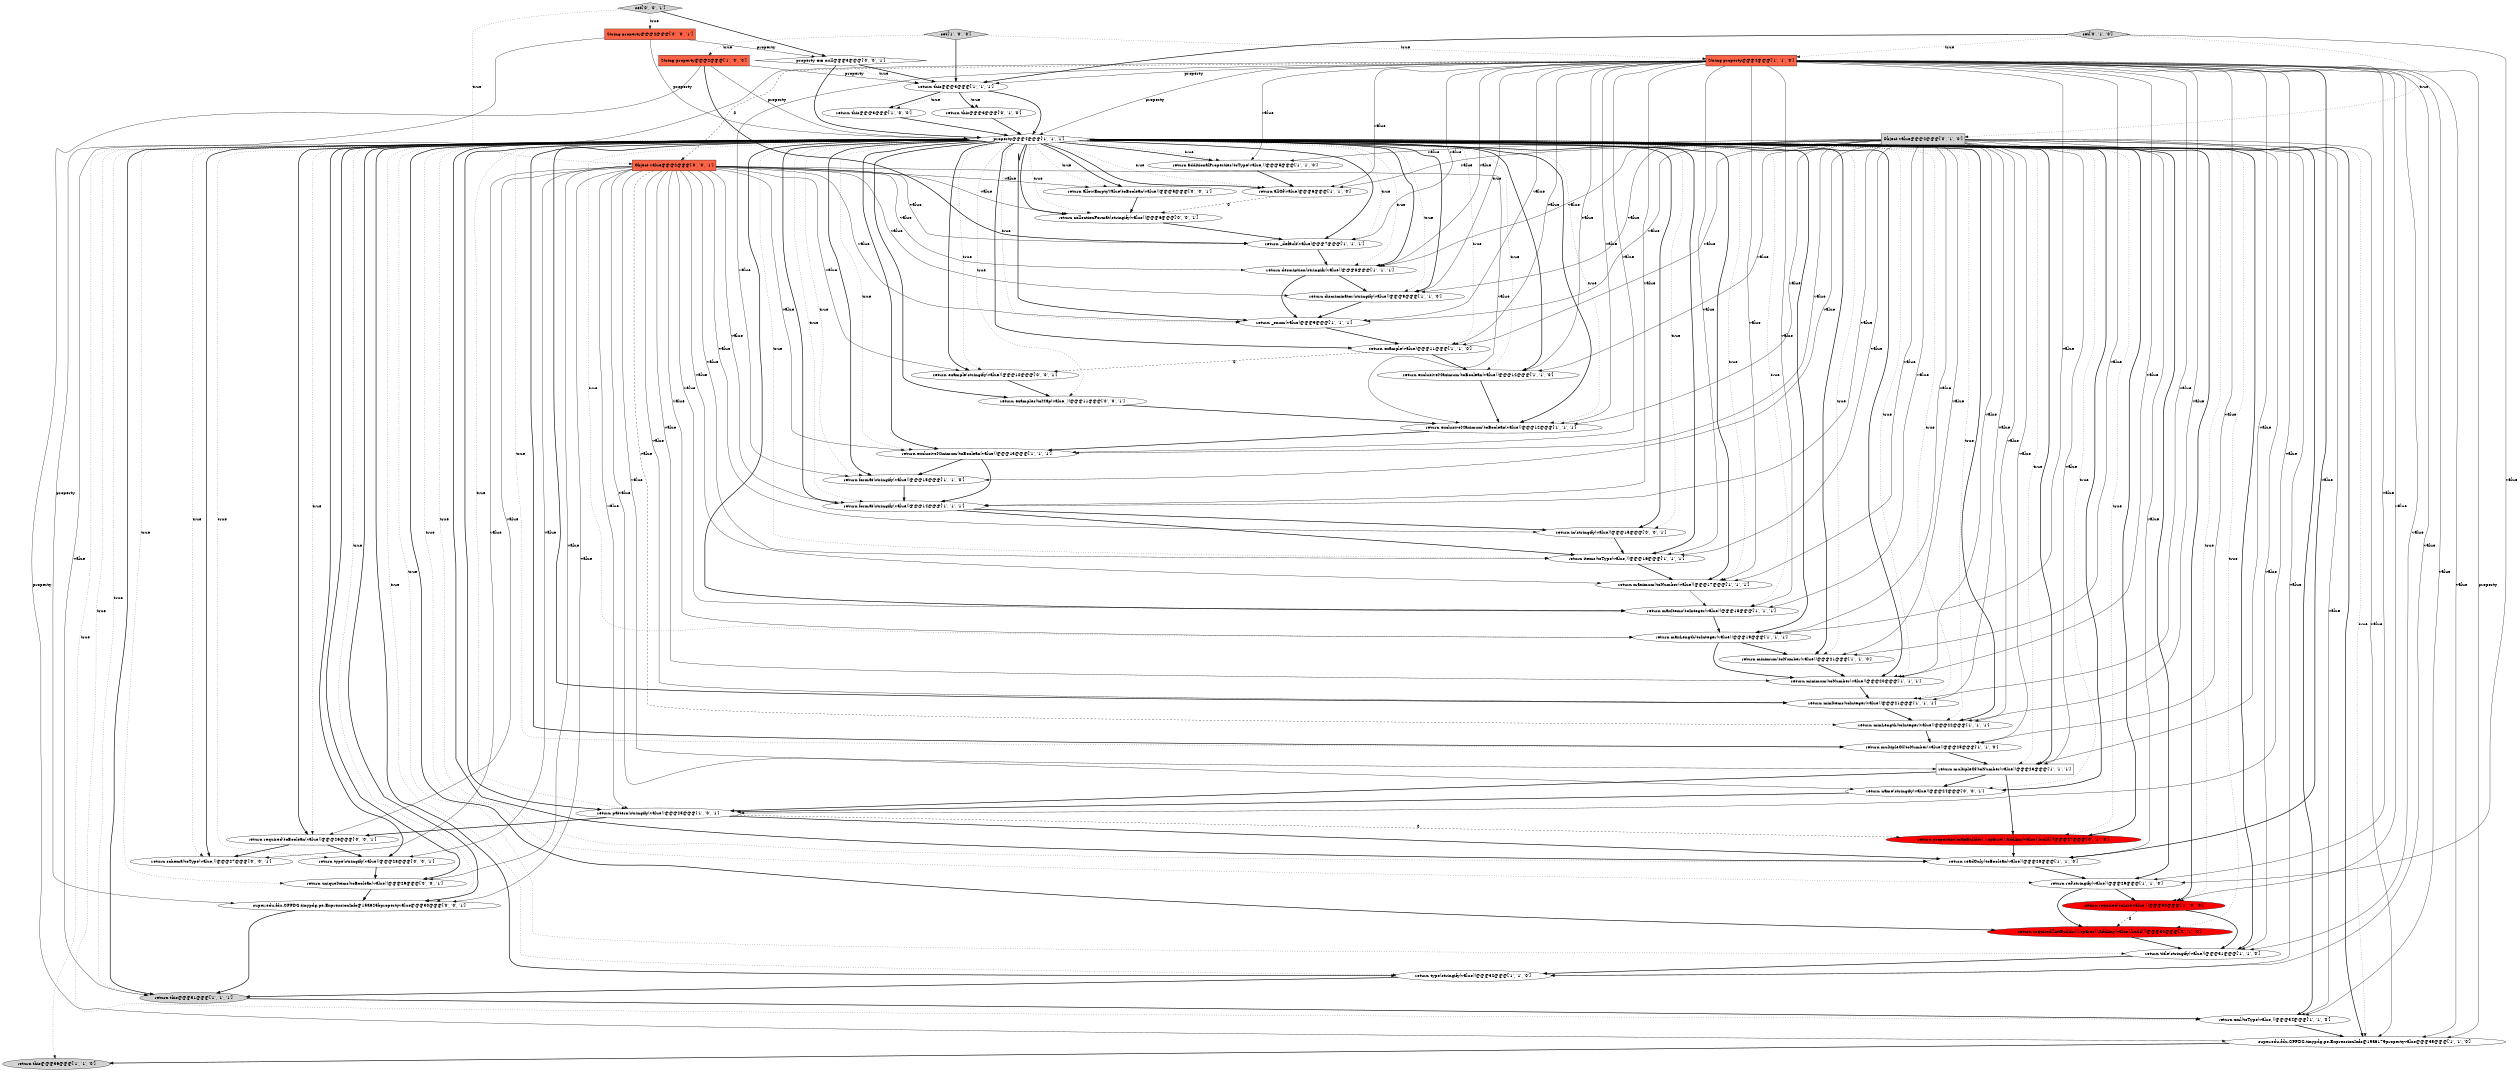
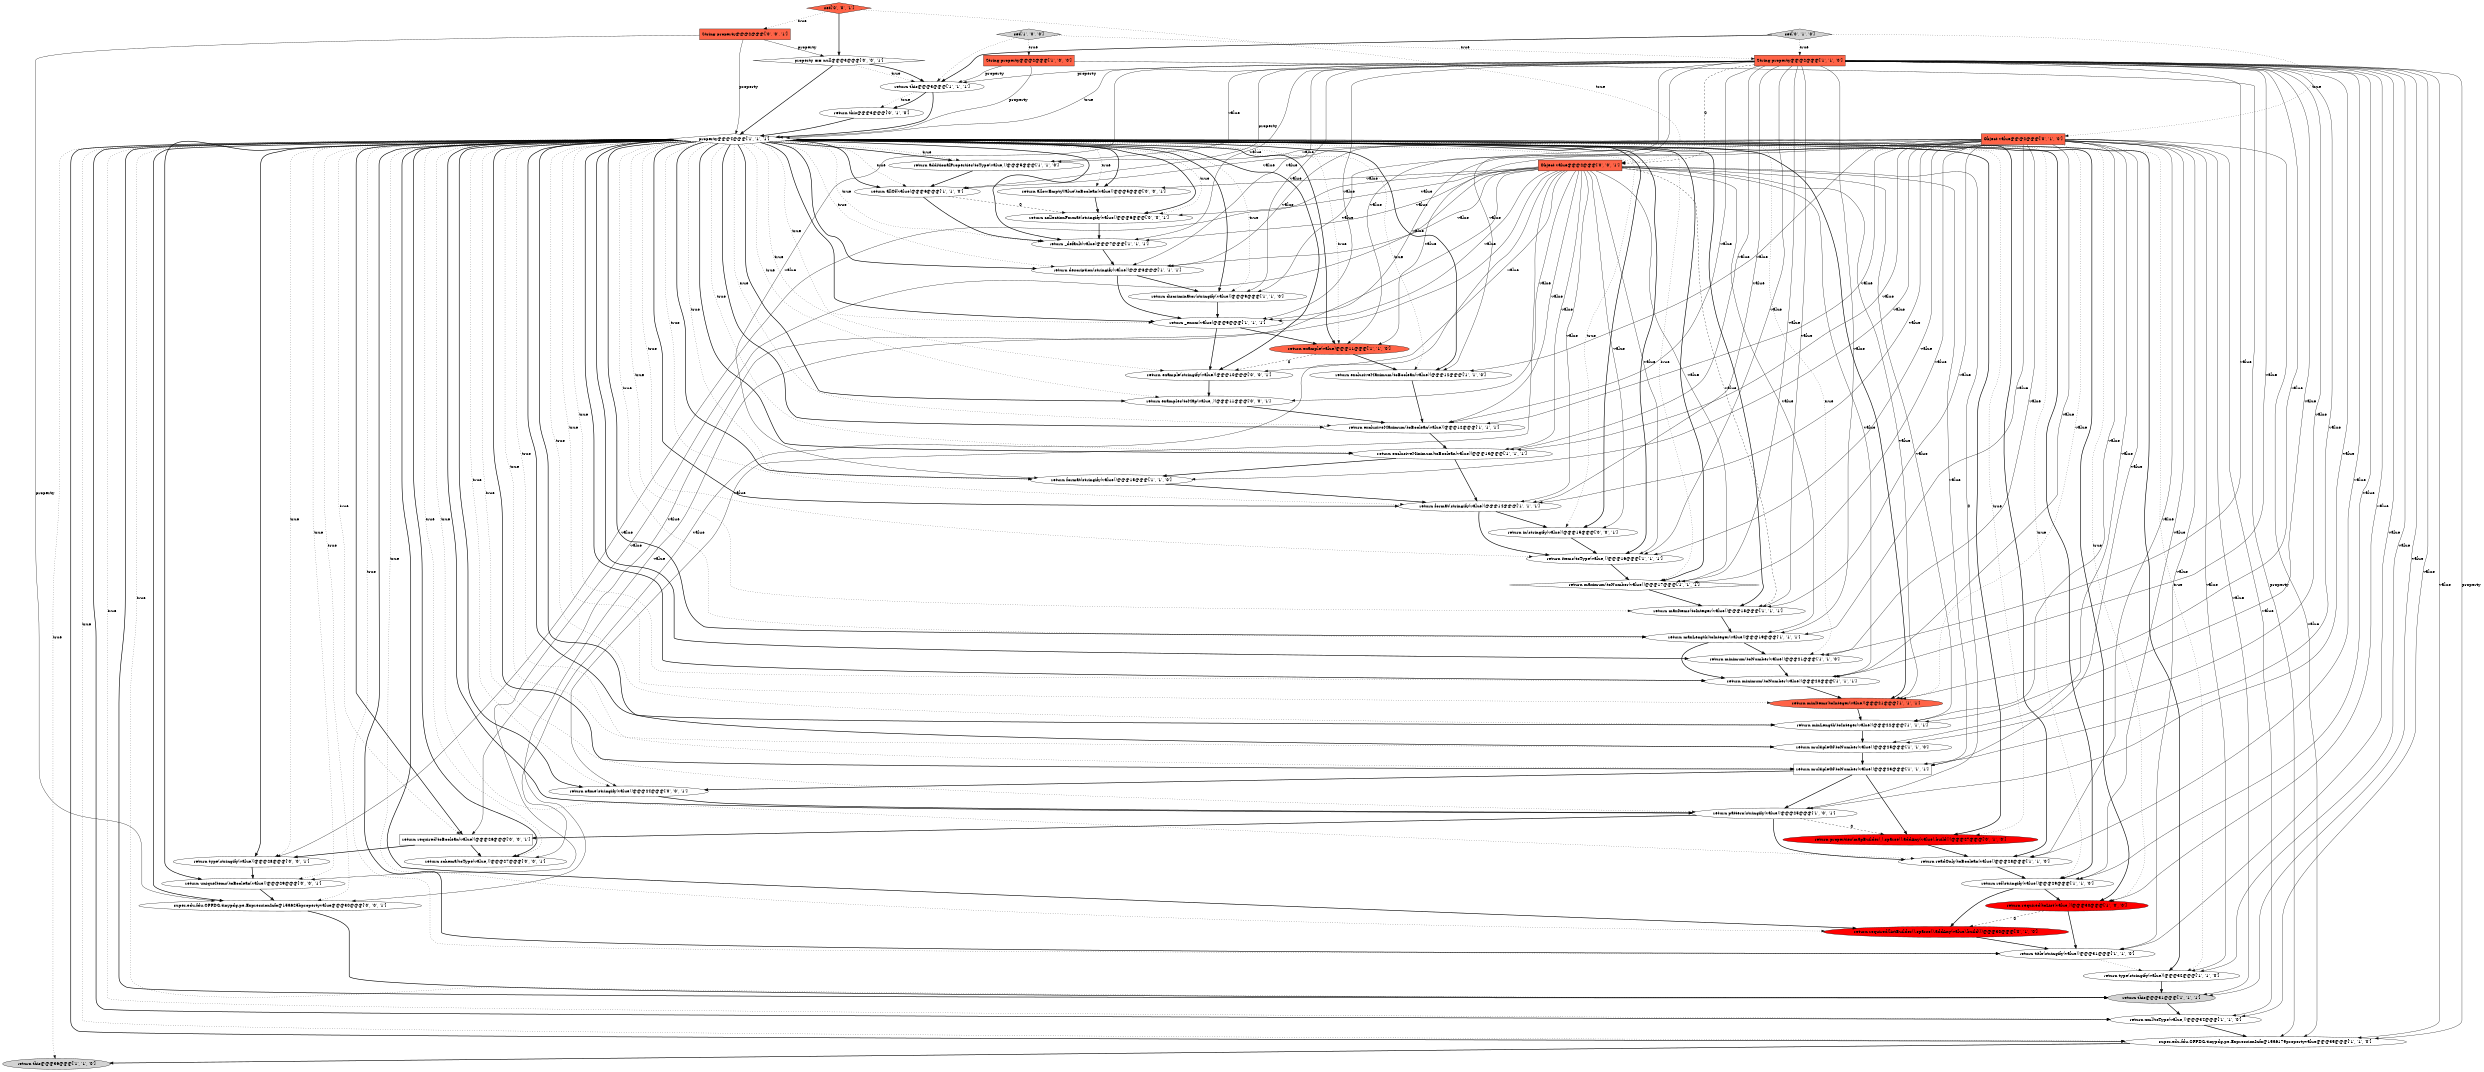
node "set['0', '0', '1']": fillcolor lightgray -> tomato
edge "set['1', '0', '0']" -> "return this@@@3@@@['1', '1', '1']": style bold -> dotted
edge "String property@@@2@@@['1', '1', '0']" -> "property@@@4@@@['1', '1', '1']": label "property" -> "true"
node "return this@@@3@@@['1', '0', '0']": removed
edge "String property@@@2@@@['1', '1', '0']" -> "return allOf(value)@@@6@@@['1', '1', '0']": label "value" -> "property"
node "Object value@@@2@@@['0', '1', '0']": fillcolor lightgray -> tomato
edge "String property@@@2@@@['1', '1', '0']" -> "return discriminator(stringify(value))@@@9@@@['1', '1', '0']": label "true" -> "value"
edge "String property@@@2@@@['1', '0', '0']" -> "return _default(value)@@@7@@@['1', '1', '1']": now "return allOf(value)@@@6@@@['1', '1', '0']" -> "return _default(value)@@@7@@@['1', '1', '1']"
edge "Object value@@@2@@@['0', '0', '1']" -> "return discriminator(stringify(value))@@@9@@@['1', '1', '0']": now "Object value@@@2@@@['0', '0', '1']" -> "return examples(toMap(value,,))@@@11@@@['0', '0', '1']"
edge "String property@@@2@@@['1', '1', '0']" -> "return readOnly(toBoolean(value))@@@28@@@['1', '1', '0']": style bold -> solid
edge "return _enum(value)@@@9@@@['1', '1', '1']" -> "return example(stringify(value))@@@10@@@['0', '0', '1']": added
node "return example(value)@@@11@@@['1', '1', '0']": fillcolor white -> tomato
edge "set['0', '1', '0']" -> "return ref(stringify(value))@@@29@@@['1', '1', '0']": now "Object value@@@2@@@['0', '1', '0']" -> "return ref(stringify(value))@@@29@@@['1', '1', '0']"
edge "Object value@@@2@@@['0', '1', '0']" -> "return minItems(toInteger(value))@@@21@@@['1', '1', '1']": style solid -> dotted
edge "Object value@@@2@@@['0', '1', '0']" -> "return this@@@31@@@['1', '1', '1']": added, label "value"
edge "Object value@@@2@@@['0', '0', '1']" -> "return pattern(stringify(value))@@@25@@@['1', '0', '1']": label "value" -> "0"
node "return maximum(toNumber(value))@@@17@@@['1', '1', '1']": shape ellipse -> diamond
edge "return maximum(toNumber(value))@@@17@@@['1', '1', '1']" -> "return maxItems(toInteger(value))@@@18@@@['1', '1', '1']": style solid -> bold
edge "Object value@@@2@@@['0', '0', '1']" -> "return maxItems(toInteger(value))@@@18@@@['1', '1', '1']": style solid -> dashed
node "return minItems(toInteger(value))@@@21@@@['1', '1', '1']": fillcolor white -> tomato
edge "Object value@@@2@@@['0', '0', '1']" -> "return minLength(toInteger(value))@@@22@@@['1', '1', '1']": style dashed -> solid
node "return required(toBoolean(value))@@@26@@@['0', '0', '1']": shape ellipse -> box
edge "return title(stringify(value))@@@31@@@['1', '1', '0']" -> "return type(stringify(value))@@@32@@@['1', '1', '0']": style bold -> dotted
